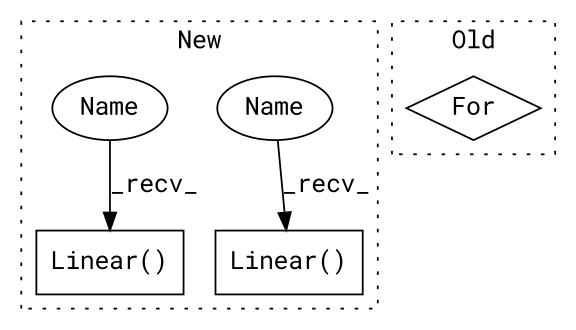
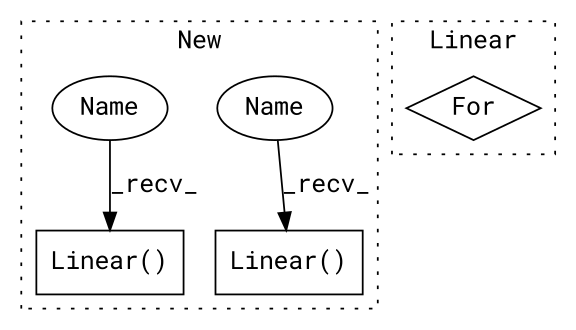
cluster "Old": label "Old" -> "Linear"
